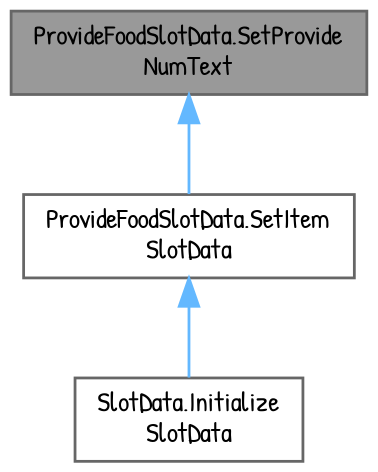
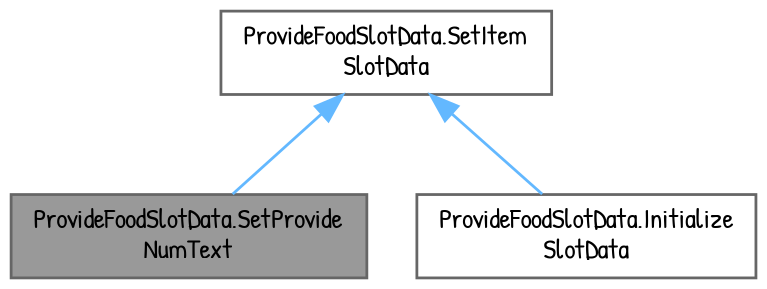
edge "ProvideFoodSlotData.SetItem SlotData" -> "ProvideFoodSlotData.SetProvide NumText": reversed
node "SlotData.Initialize SlotData": label "SlotData.Initialize SlotData" -> "ProvideFoodSlotData.Initialize SlotData"
